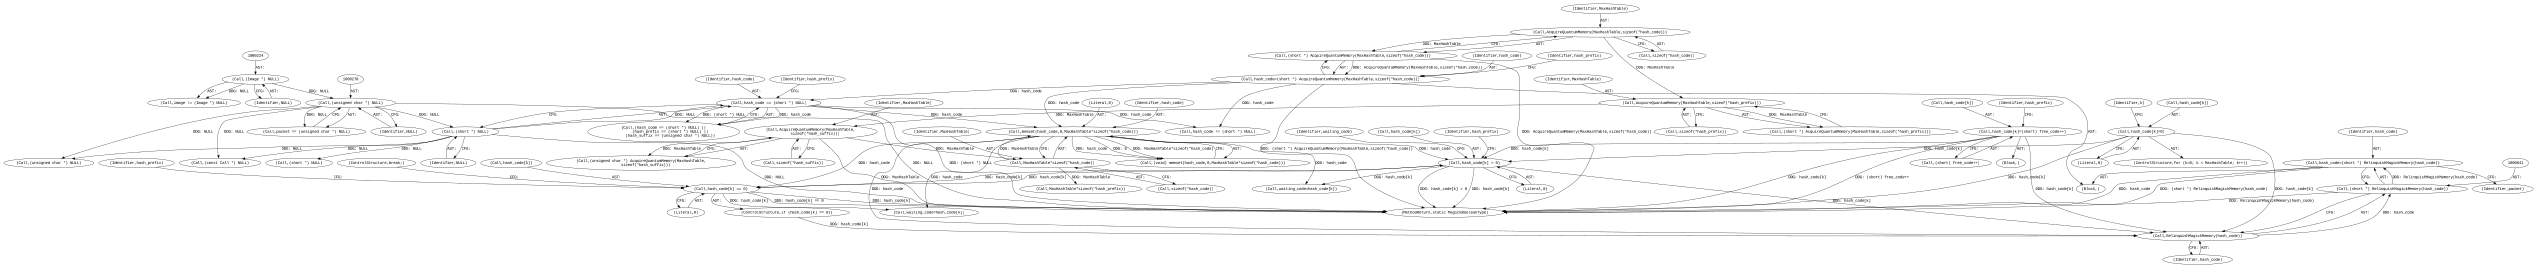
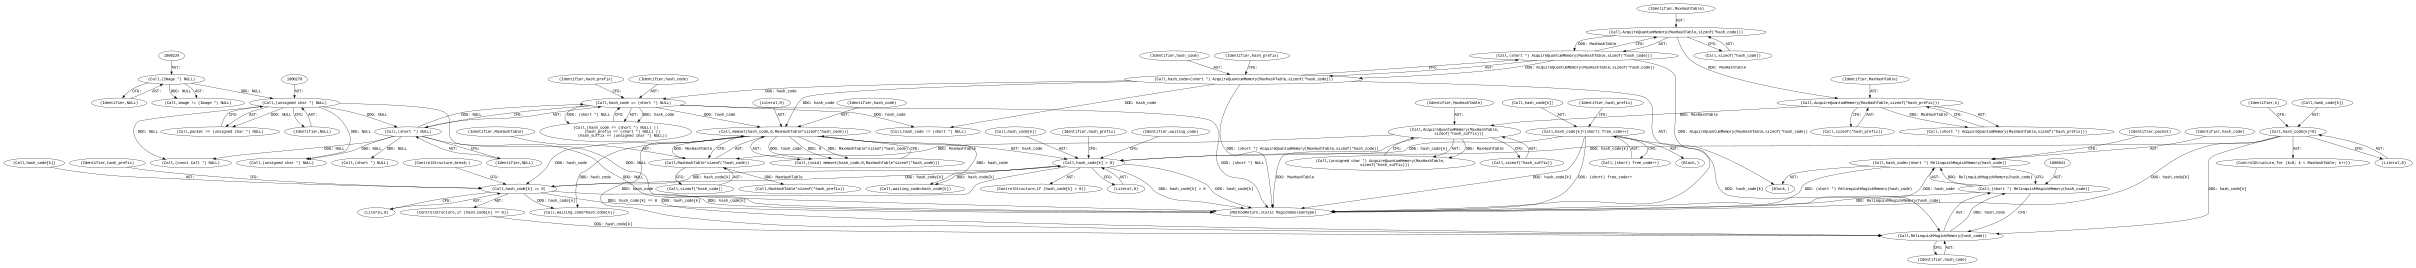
edge "(Call,memset(hash_code,0,MaxHashTable*sizeof(*hash_code)))" -> "(Call,hash_code[k] > 0)": label "DDG: hash_code" -> "AST: hash_code"
edge "(Call,hash_code=(short *) RelinquishMagickMemory(hash_code))" -> "(Identifier,packet)": reversed
node "(ControlStructure,if (hash_code[k] > 0))": added
